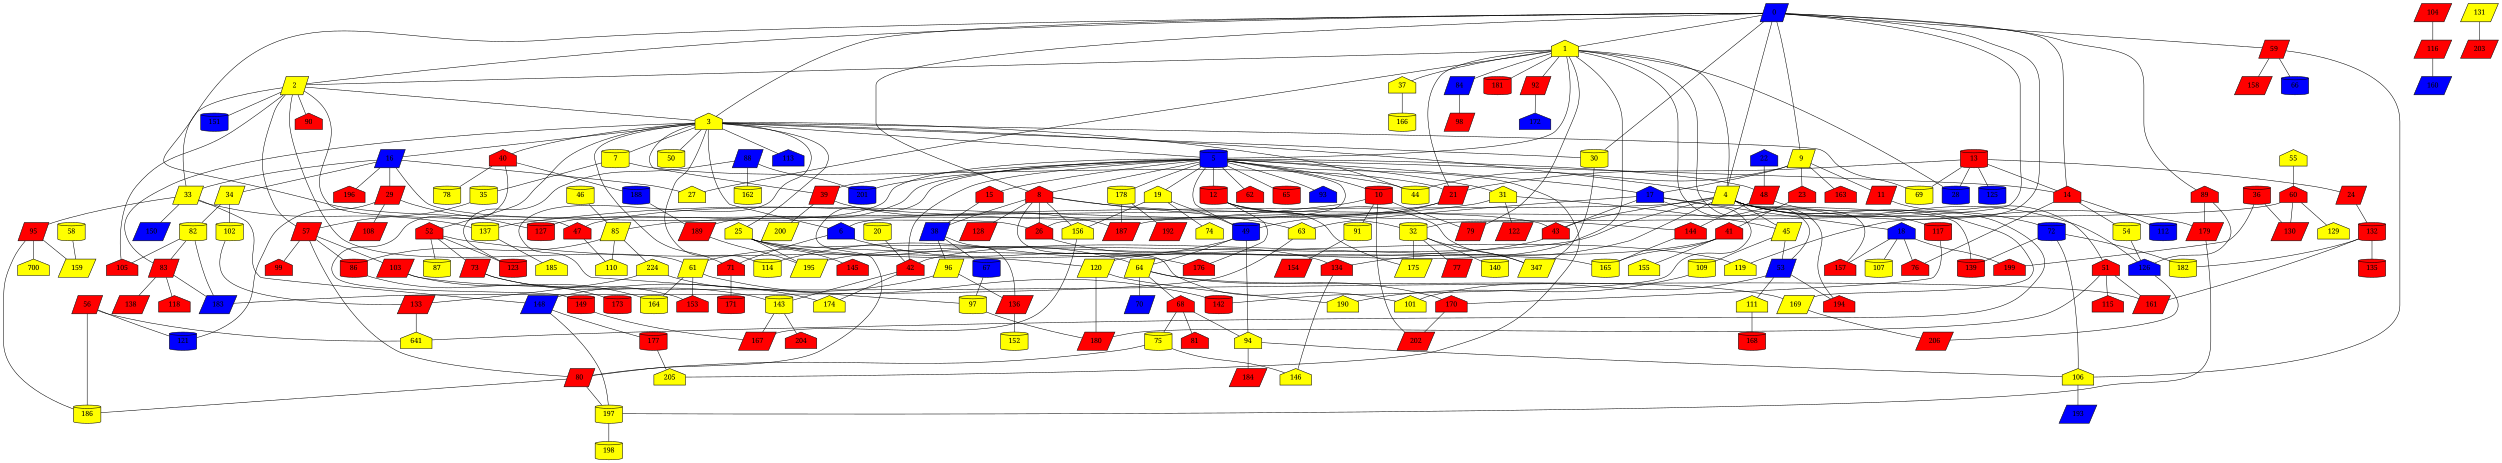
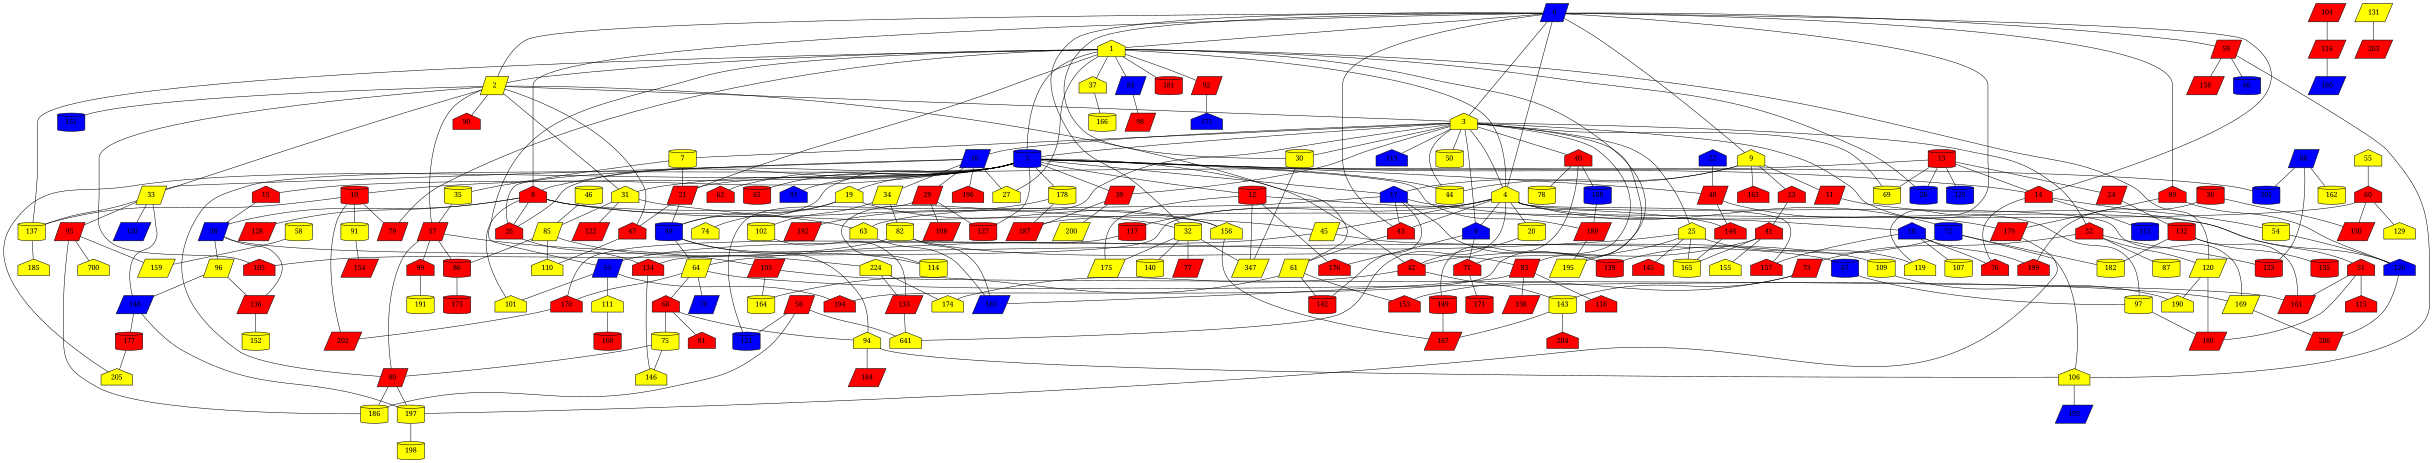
edge "1" -- "137": added
edge "2" -- "31": added
node "9": shape parallelogram -> house
node "4": shape parallelogram -> house
edge "4" -- "195": now "4" -- "20"
node "191": added
